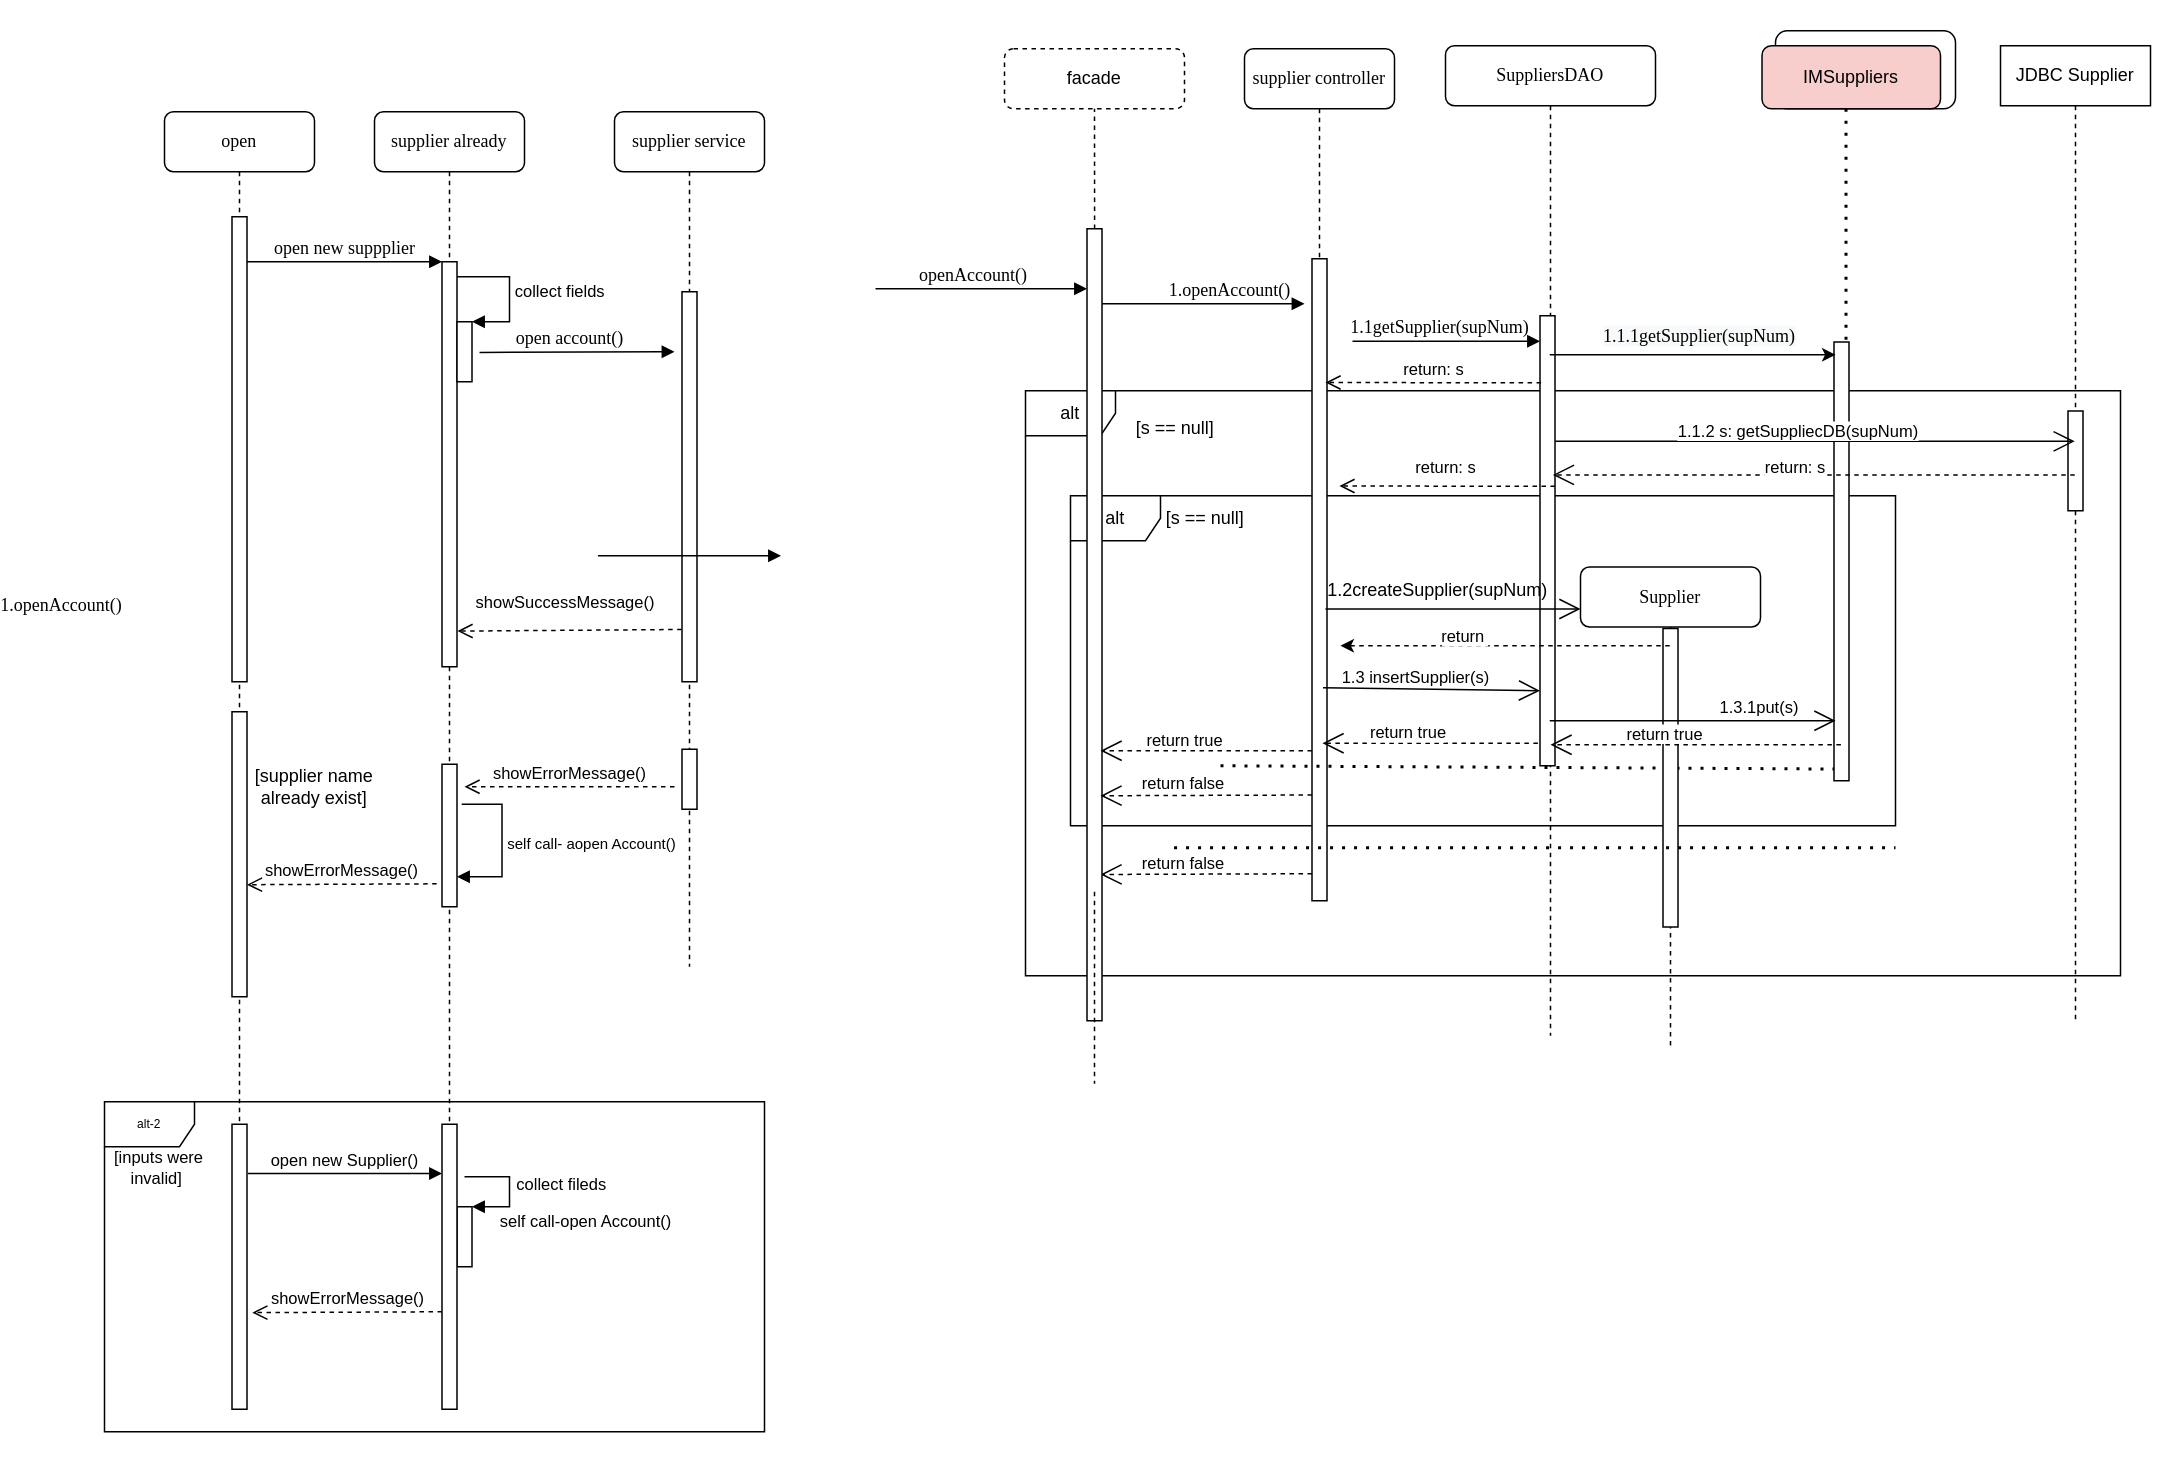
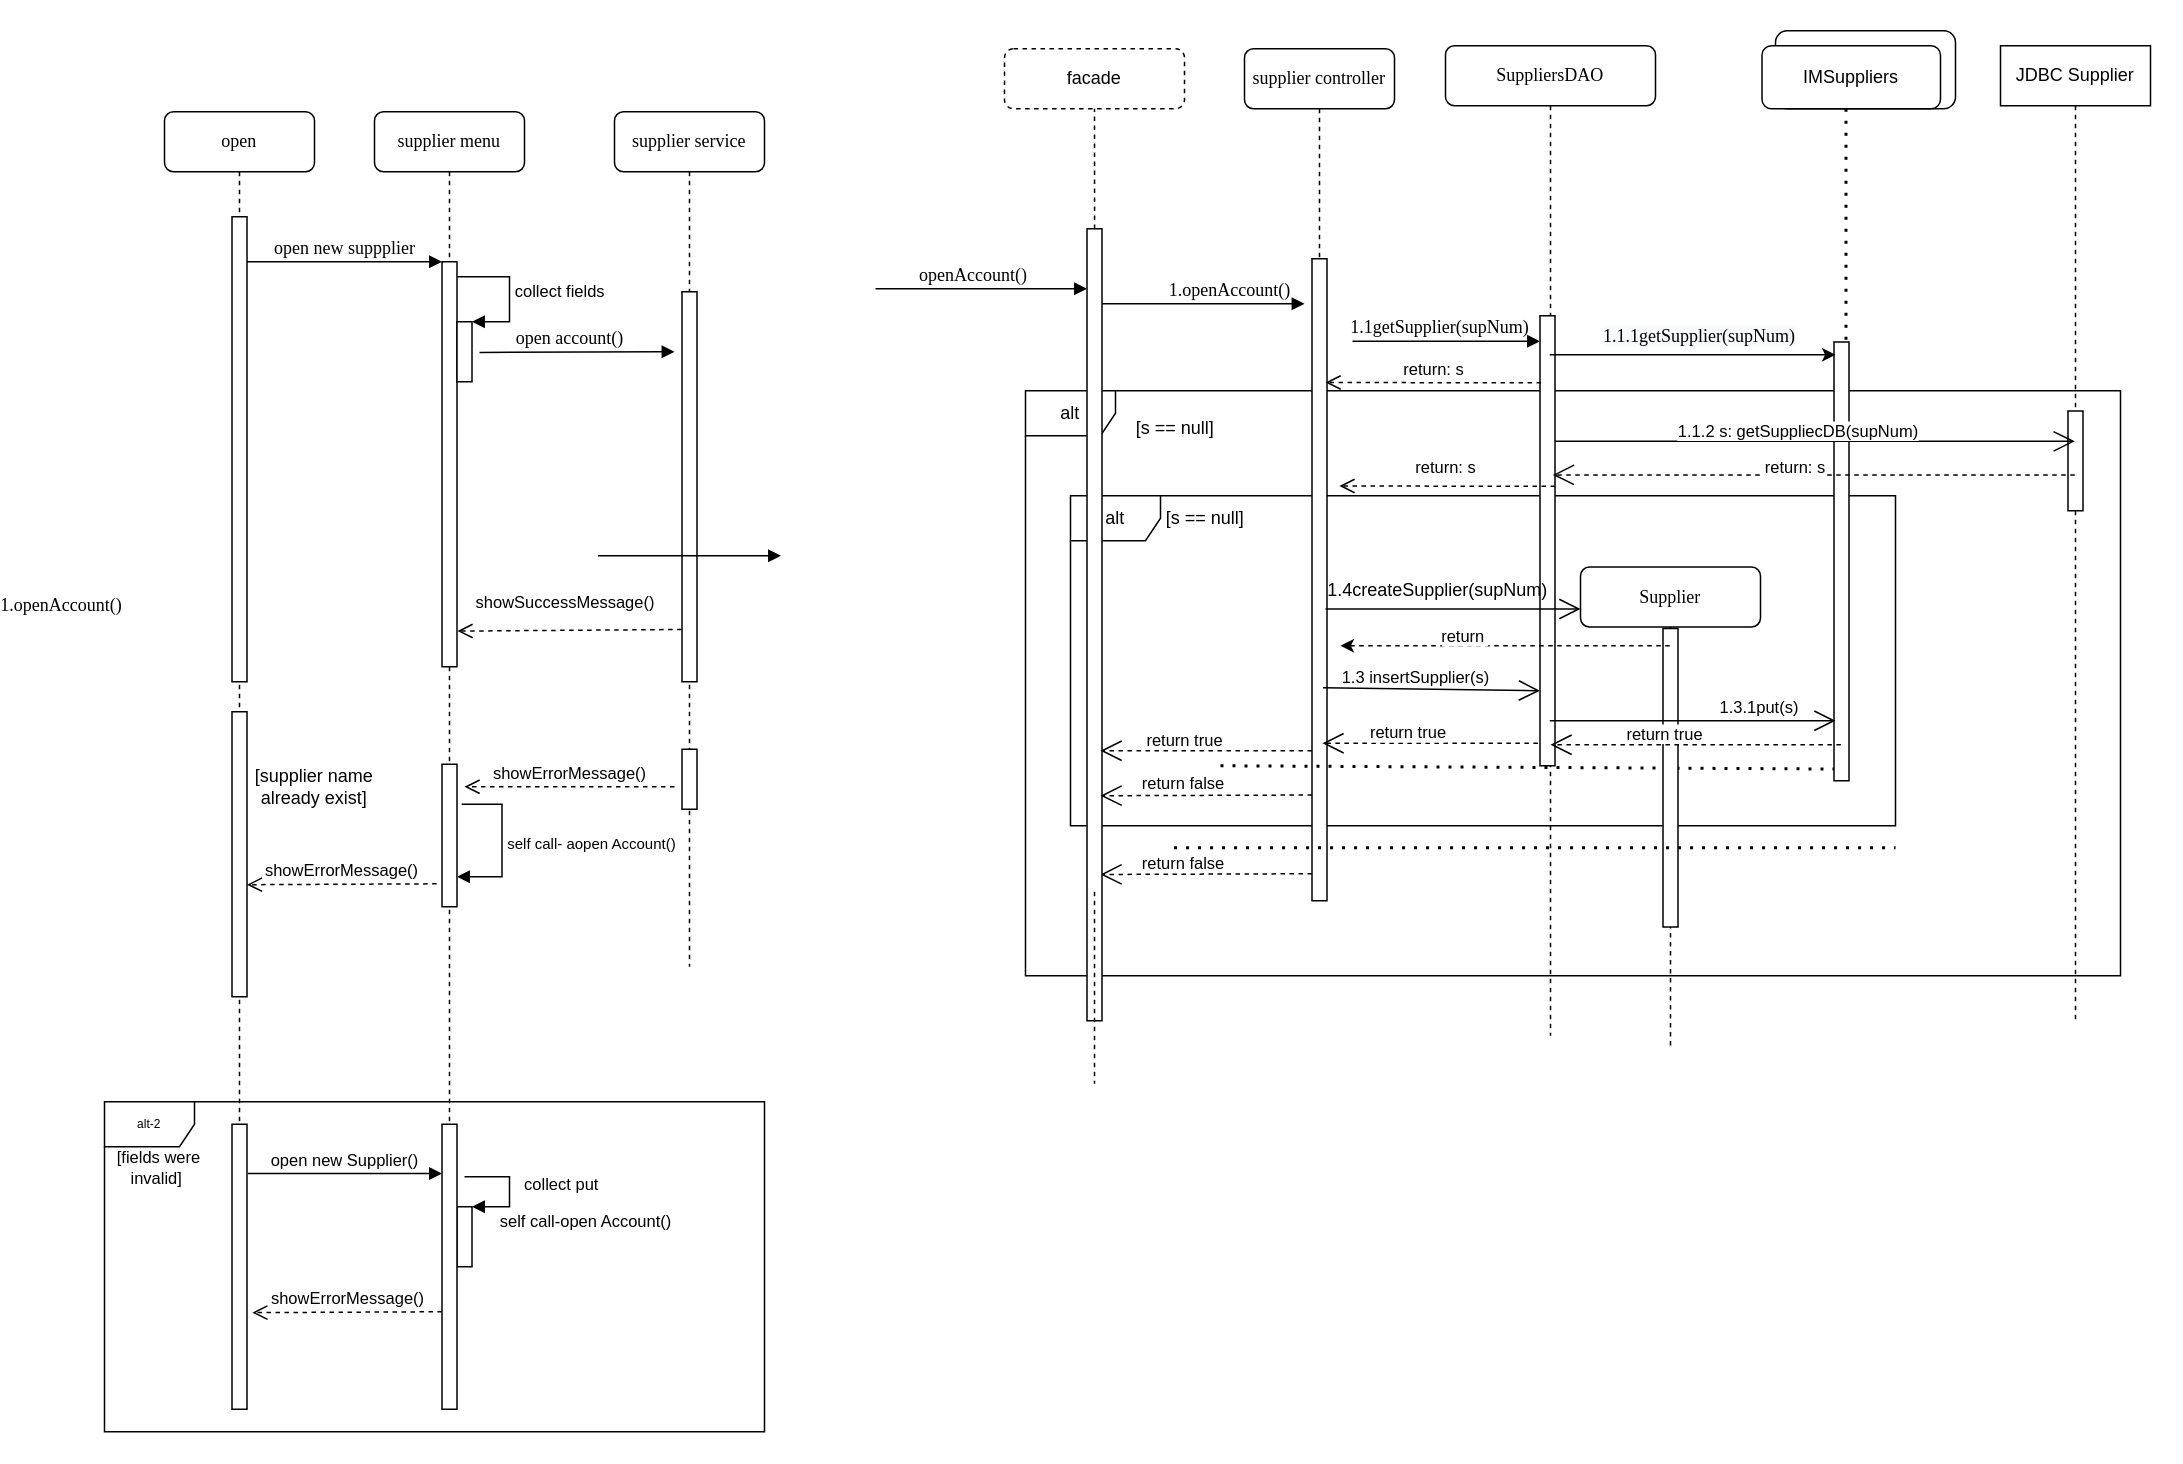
node "IMSuppliers": fillcolor #f8cecc -> #ffffff
node "supplier already": label "supplier already" -> "supplier menu"
node "1.2createSupplier(supNum)": label "1.2createSupplier(supNum)" -> "1.4createSupplier(supNum)"
node "[inputs were invalid]": label "[inputs were invalid]" -> "[fields were invalid]"
node "collect fileds": label "collect fileds" -> "collect put"
